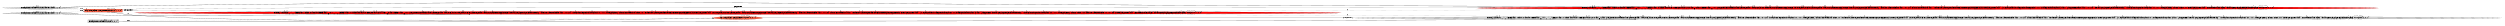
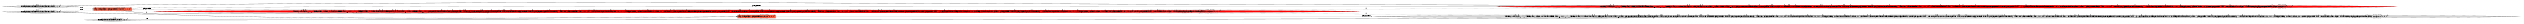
node "Map<String,Object> queryContext@@@2@@@['0', '0', '1']": shape ellipse -> box
node "testLeftJoinOnTwoInlineDataSources['0', '0', '1']": shape box -> diamond
